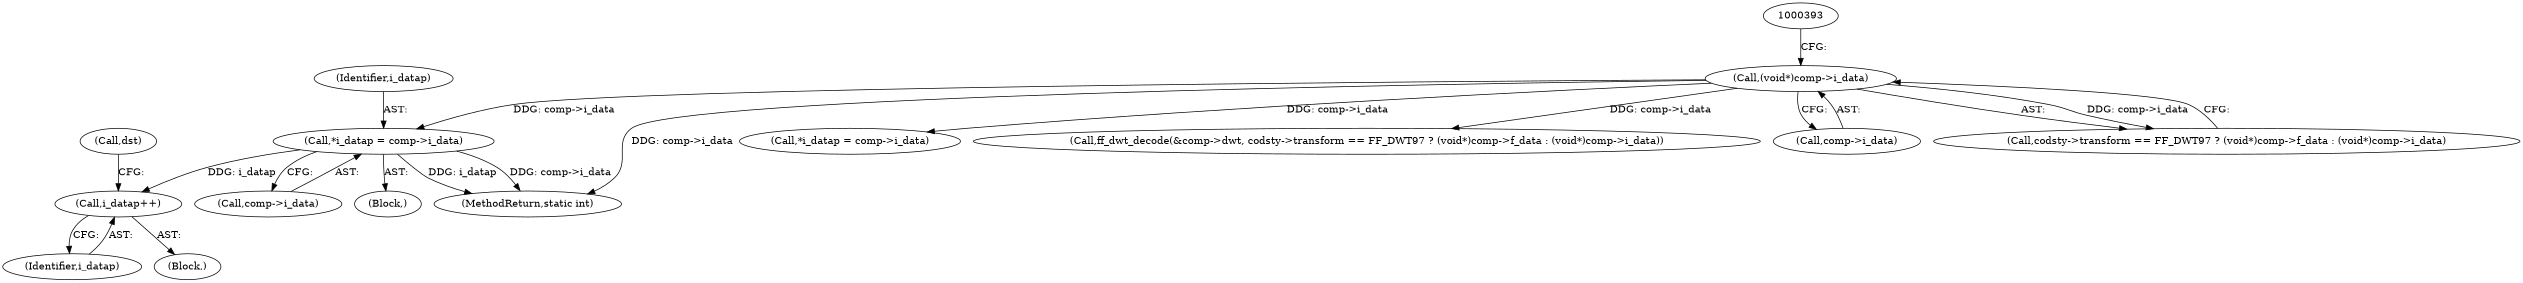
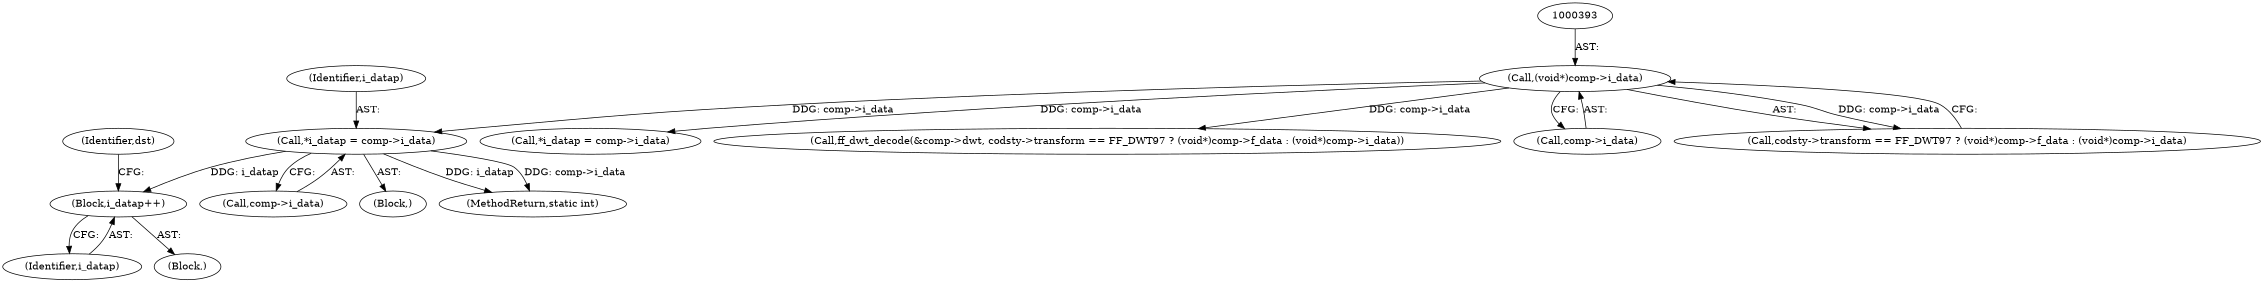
edge "1000393" -> "(Call,(void*)comp->i_data)": label "CFG: " -> "AST: "
edge "(Call,(void*)comp->i_data)" -> "(MethodReturn,static int)": removed, label "DDG: comp->i_data"
node "(Call,dst)": label "(Call,dst)" -> "(Identifier,dst)"
node "(Call,i_datap++)": label "(Call,i_datap++)" -> "(Block,i_datap++)"
